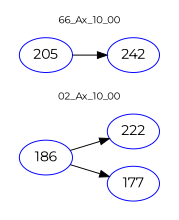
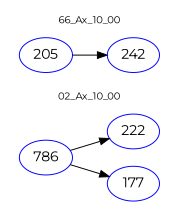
node "186": label "186" -> "786"
